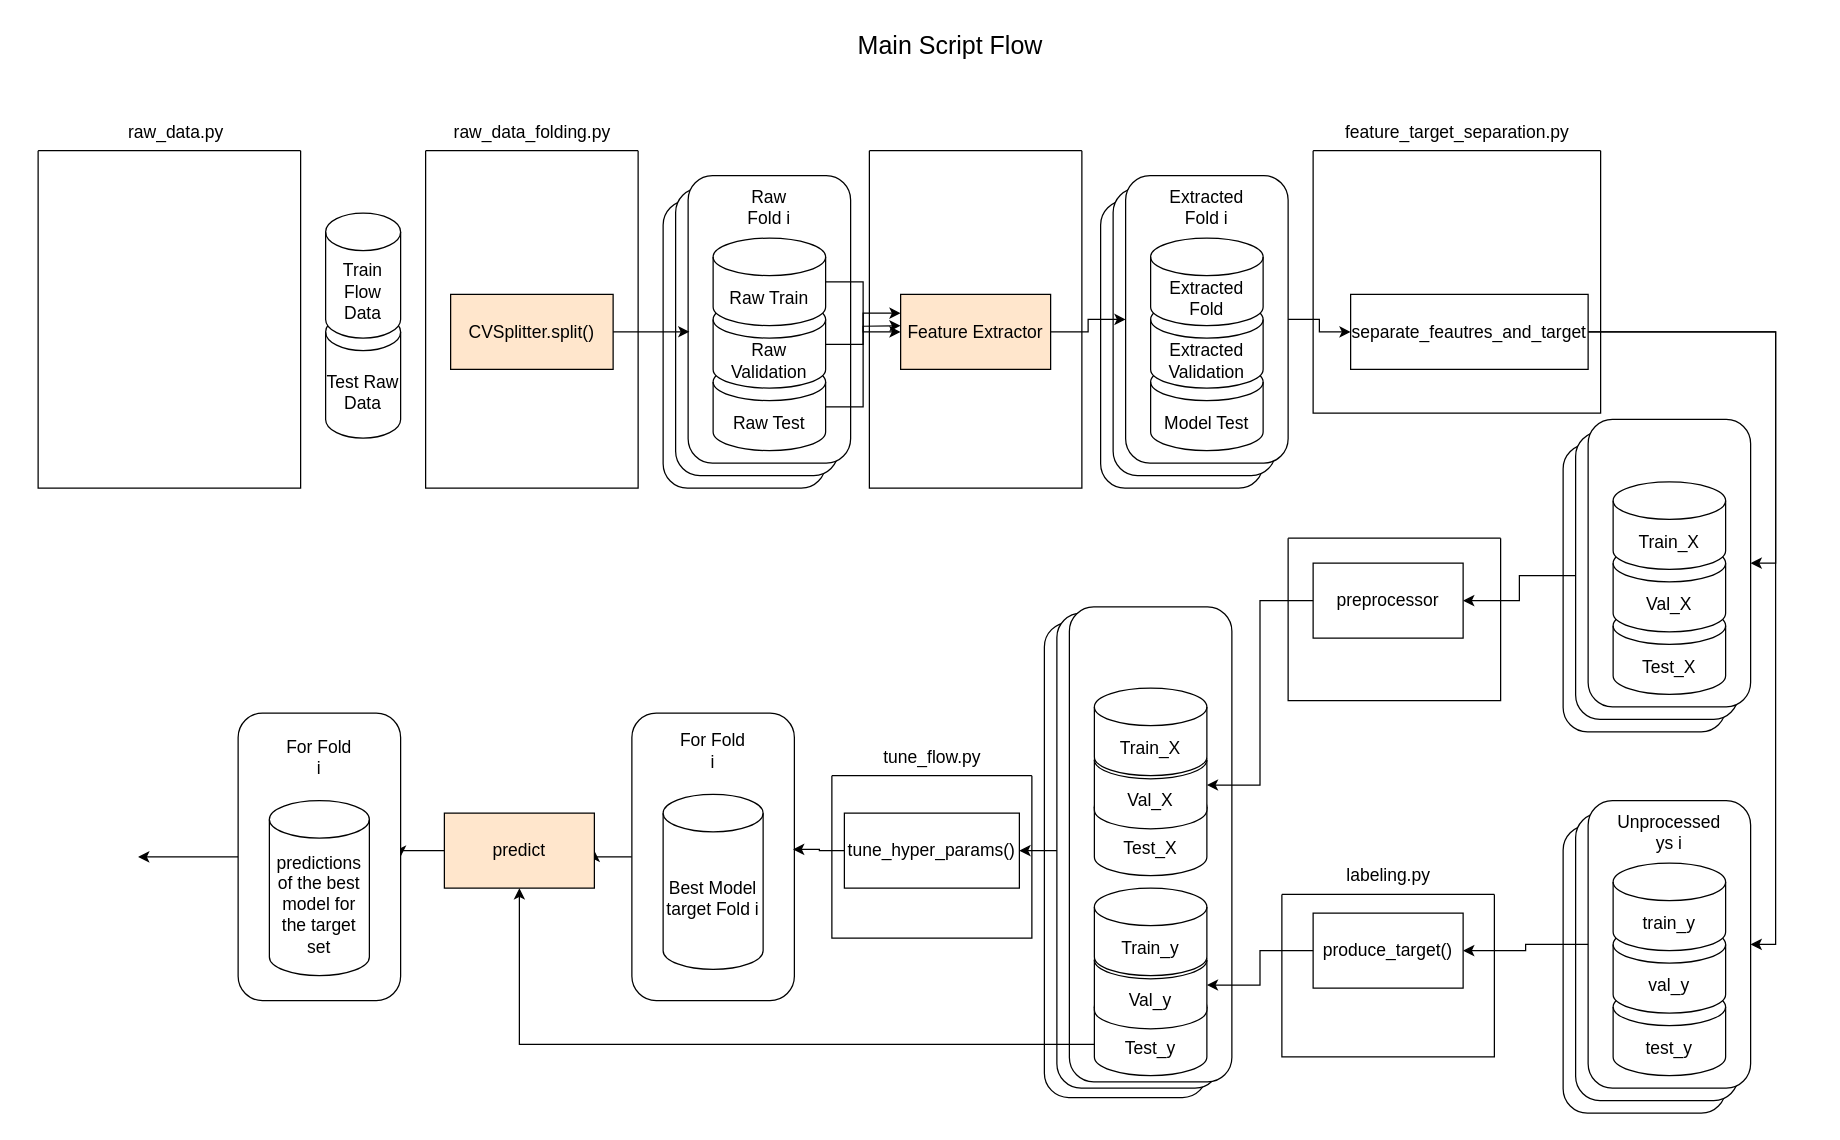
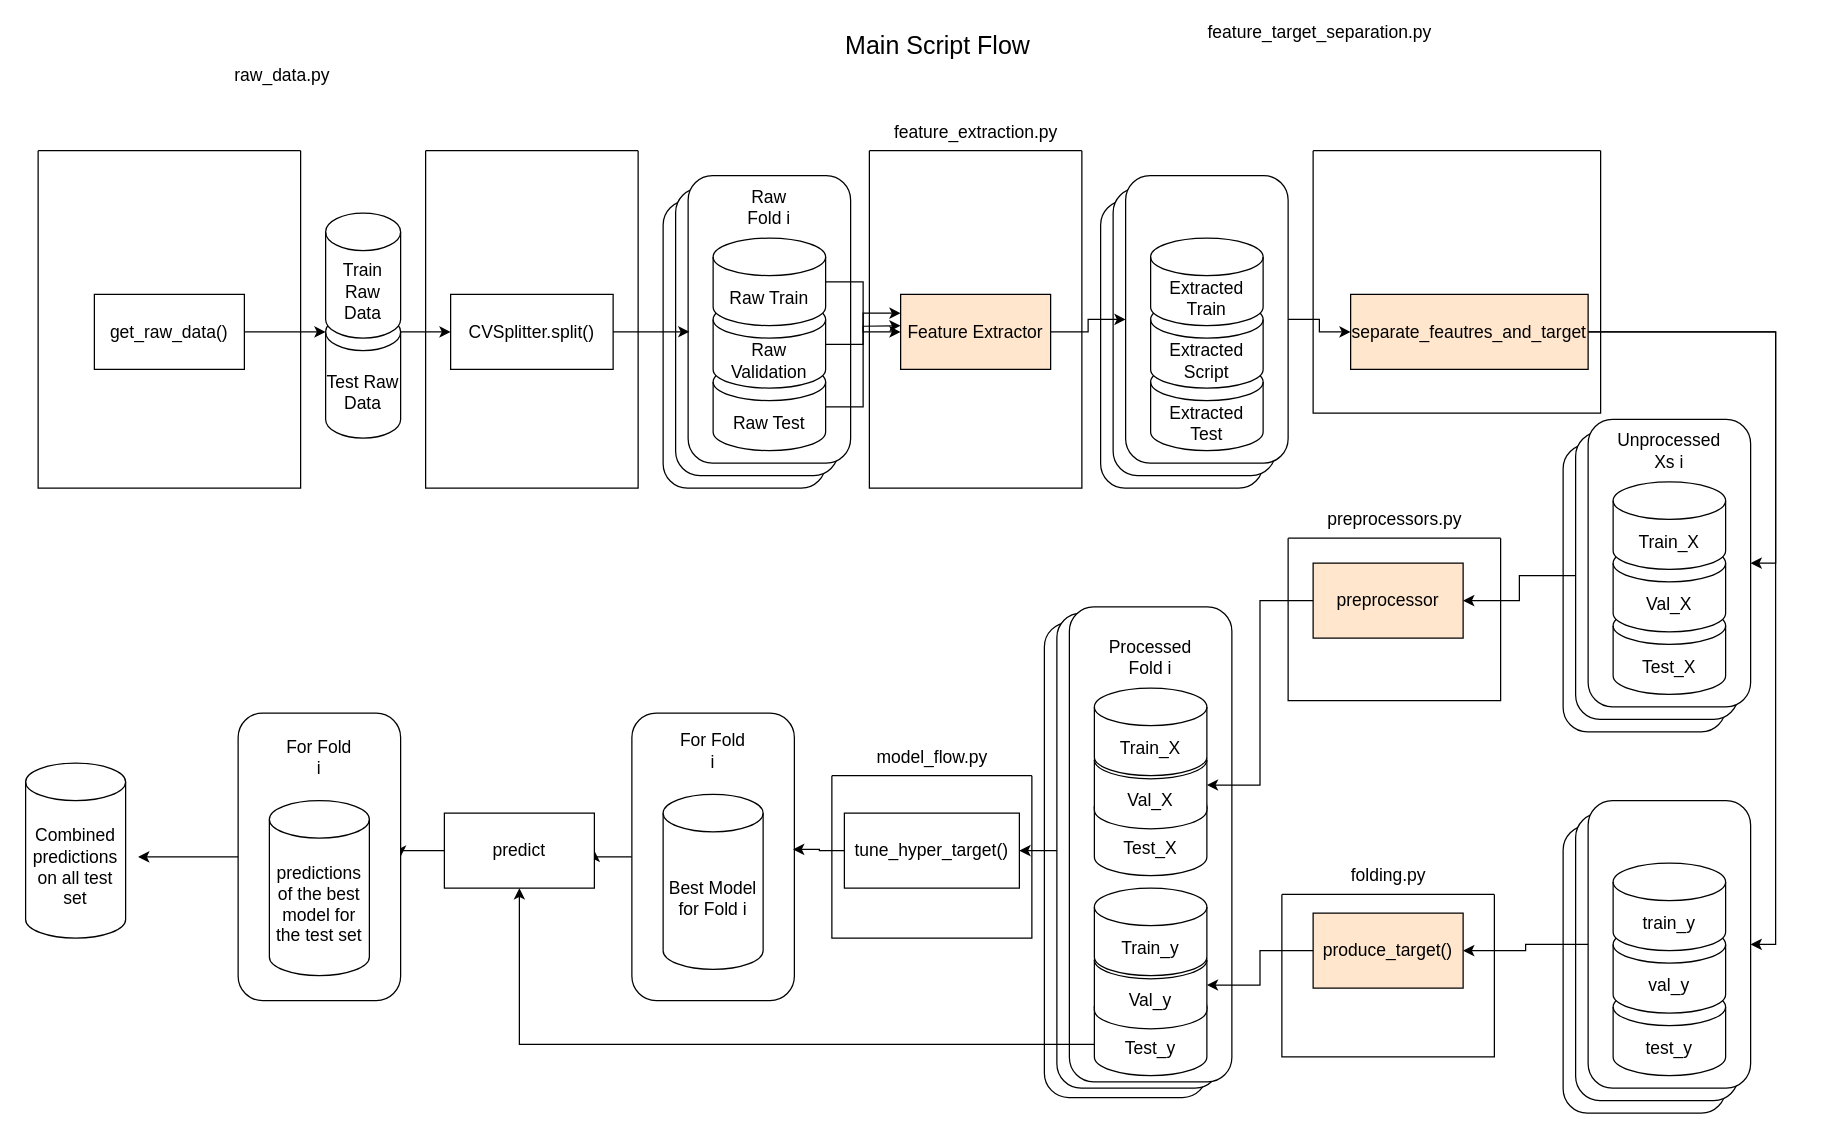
node "Main Script Flow": moved (951, 44) -> (938, 44)
node "raw_data.py": moved (176, 132) -> (282, 76)
node "raw_data_folding.py": removed
node "feature_extraction.py": added
node "feature_target_separation.py": moved (1457, 132) -> (1319, 32)
node "Extracted Fold i": removed
node "Train Flow Data": label "Train Flow Data" -> "Train Raw Data"
node "Extracted Fold": label "Extracted Fold" -> "Extracted Train"
node "get_raw_data()": added
edge "get_raw_data()" -> "Test Raw Data": added
edge "Test Raw Data" -> "CVSplitter.split()": added
node "CVSplitter.split()": fillcolor #ffe6cc -> #ffffff
node "separate_feautres_and_target": fillcolor #ffffff -> #ffe6cc
node "Extracted Validation": label "Extracted Validation" -> "Extracted Script"
node "Model Test": label "Model Test" -> "Extracted Test"
node "Unprocessed Xs i": added
node "preprocessors.py": added
node "preprocessor": fillcolor #ffffff -> #ffe6cc
node "Processed Fold i": added
node "tune_flow.py": label "tune_flow.py" -> "model_flow.py"
node "Unprocessed ys i": removed
node "Combined predictions on all test set": added
node "predict": fillcolor #ffe6cc -> #ffffff
node "tune_hyper_params()": label "tune_hyper_params()" -> "tune_hyper_target()"
node "labeling.py": label "labeling.py" -> "folding.py"
node "Best Model target Fold i": label "Best Model target Fold i" -> "Best Model for Fold i"
node "predictions of the best model for the target set": label "predictions of the best model for the target set" -> "predictions of the best model for the test set"
node "produce_target()": fillcolor #ffffff -> #ffe6cc
